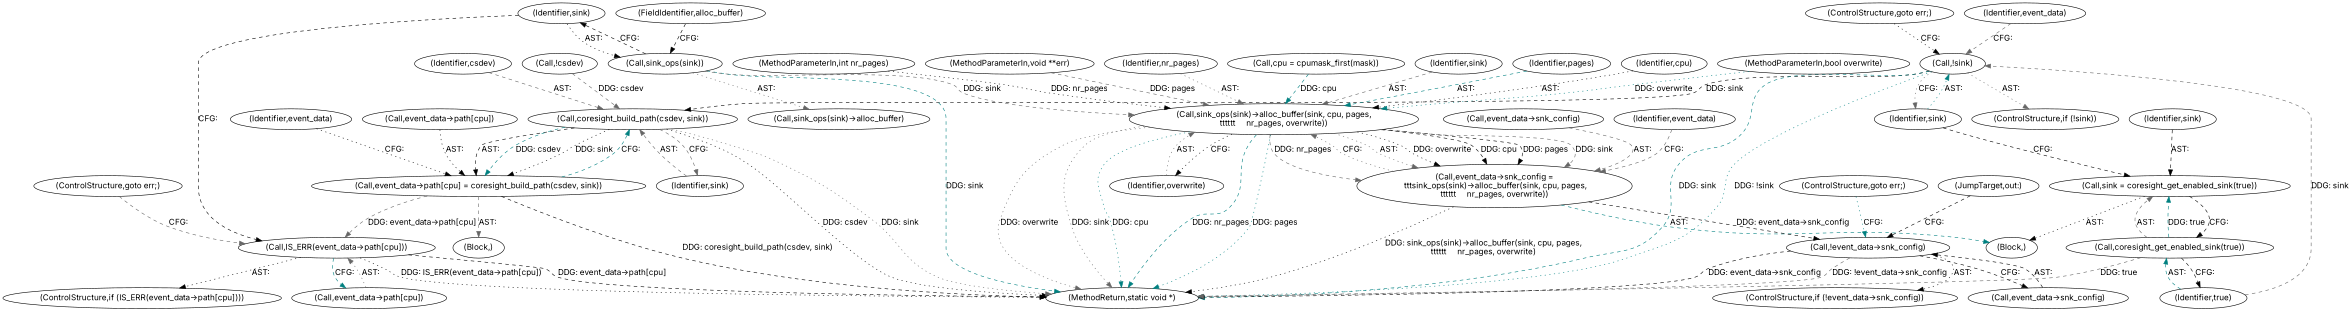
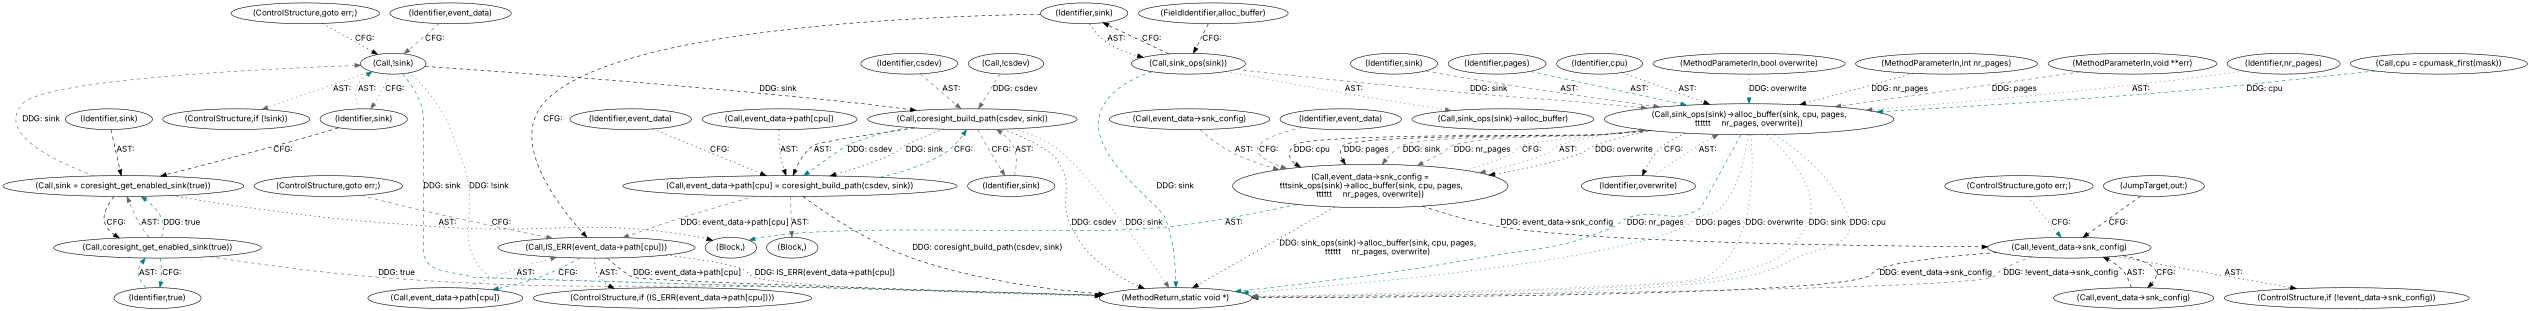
edge "(Identifier,true)" -> "(Call,!sink)": now "(Call,sink = coresight_get_enabled_sink(true))" -> "(Call,!sink)"
edge "(Call,coresight_get_enabled_sink(true))" -> "(Identifier,true)": color black -> teal
